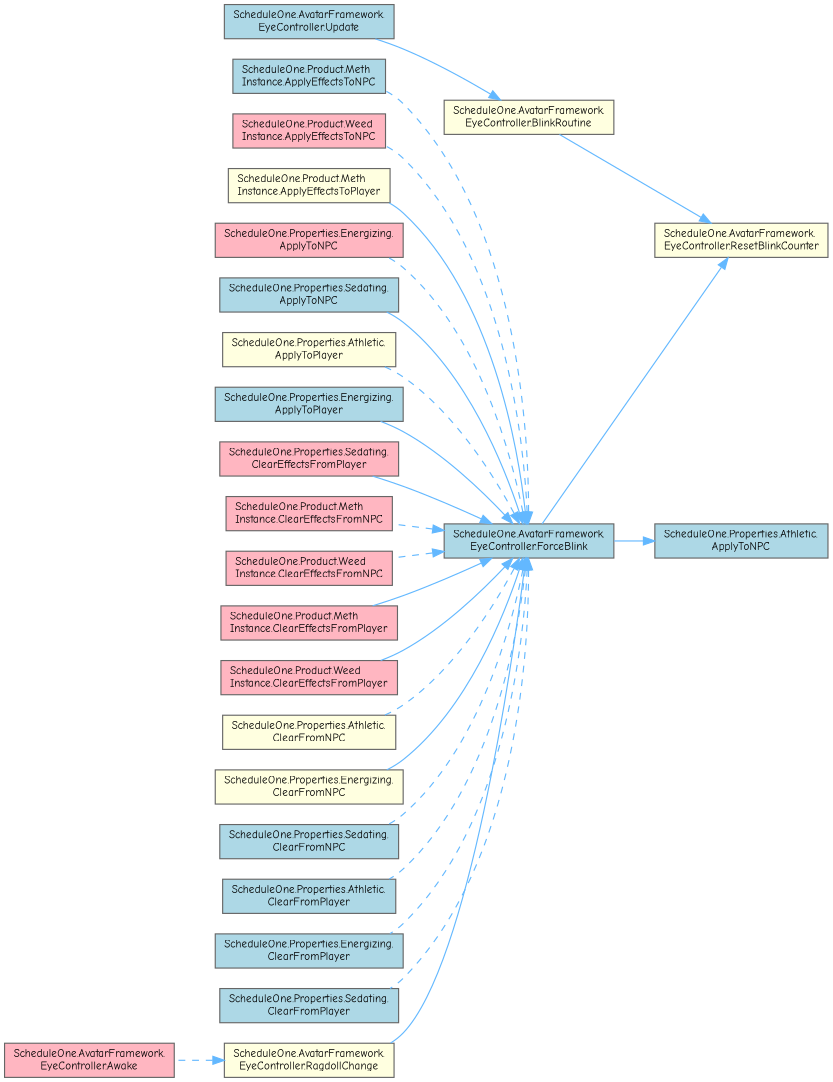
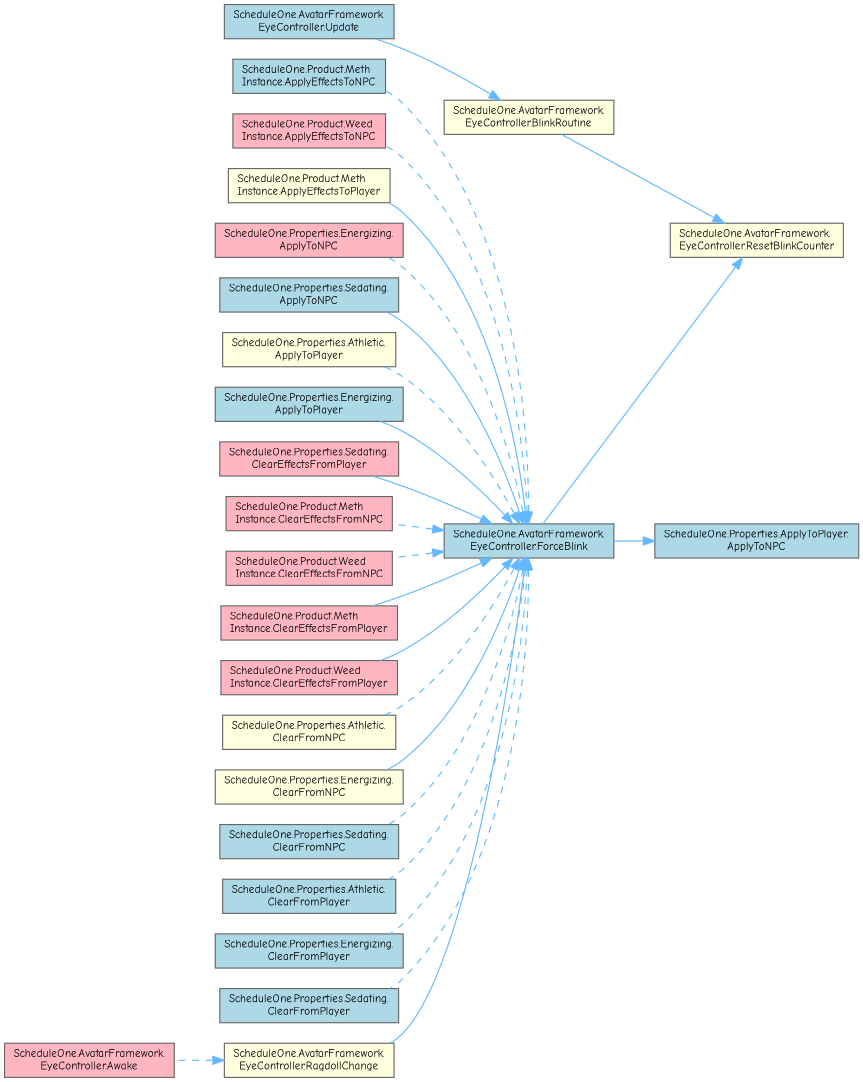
node "ScheduleOne.Properties.Athletic. ApplyToNPC": label "ScheduleOne.Properties.Athletic. ApplyToNPC" -> "ScheduleOne.Properties.ApplyToPlayer. ApplyToNPC"
